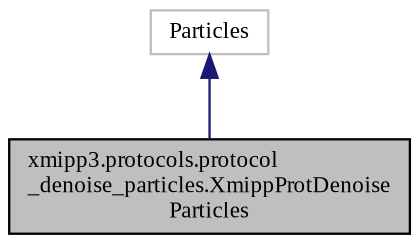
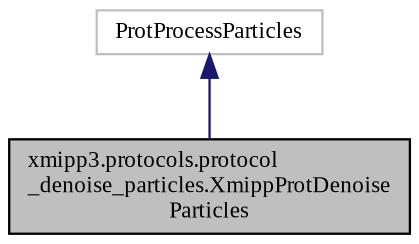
node "Particles": label "Particles" -> "ProtProcessParticles"
